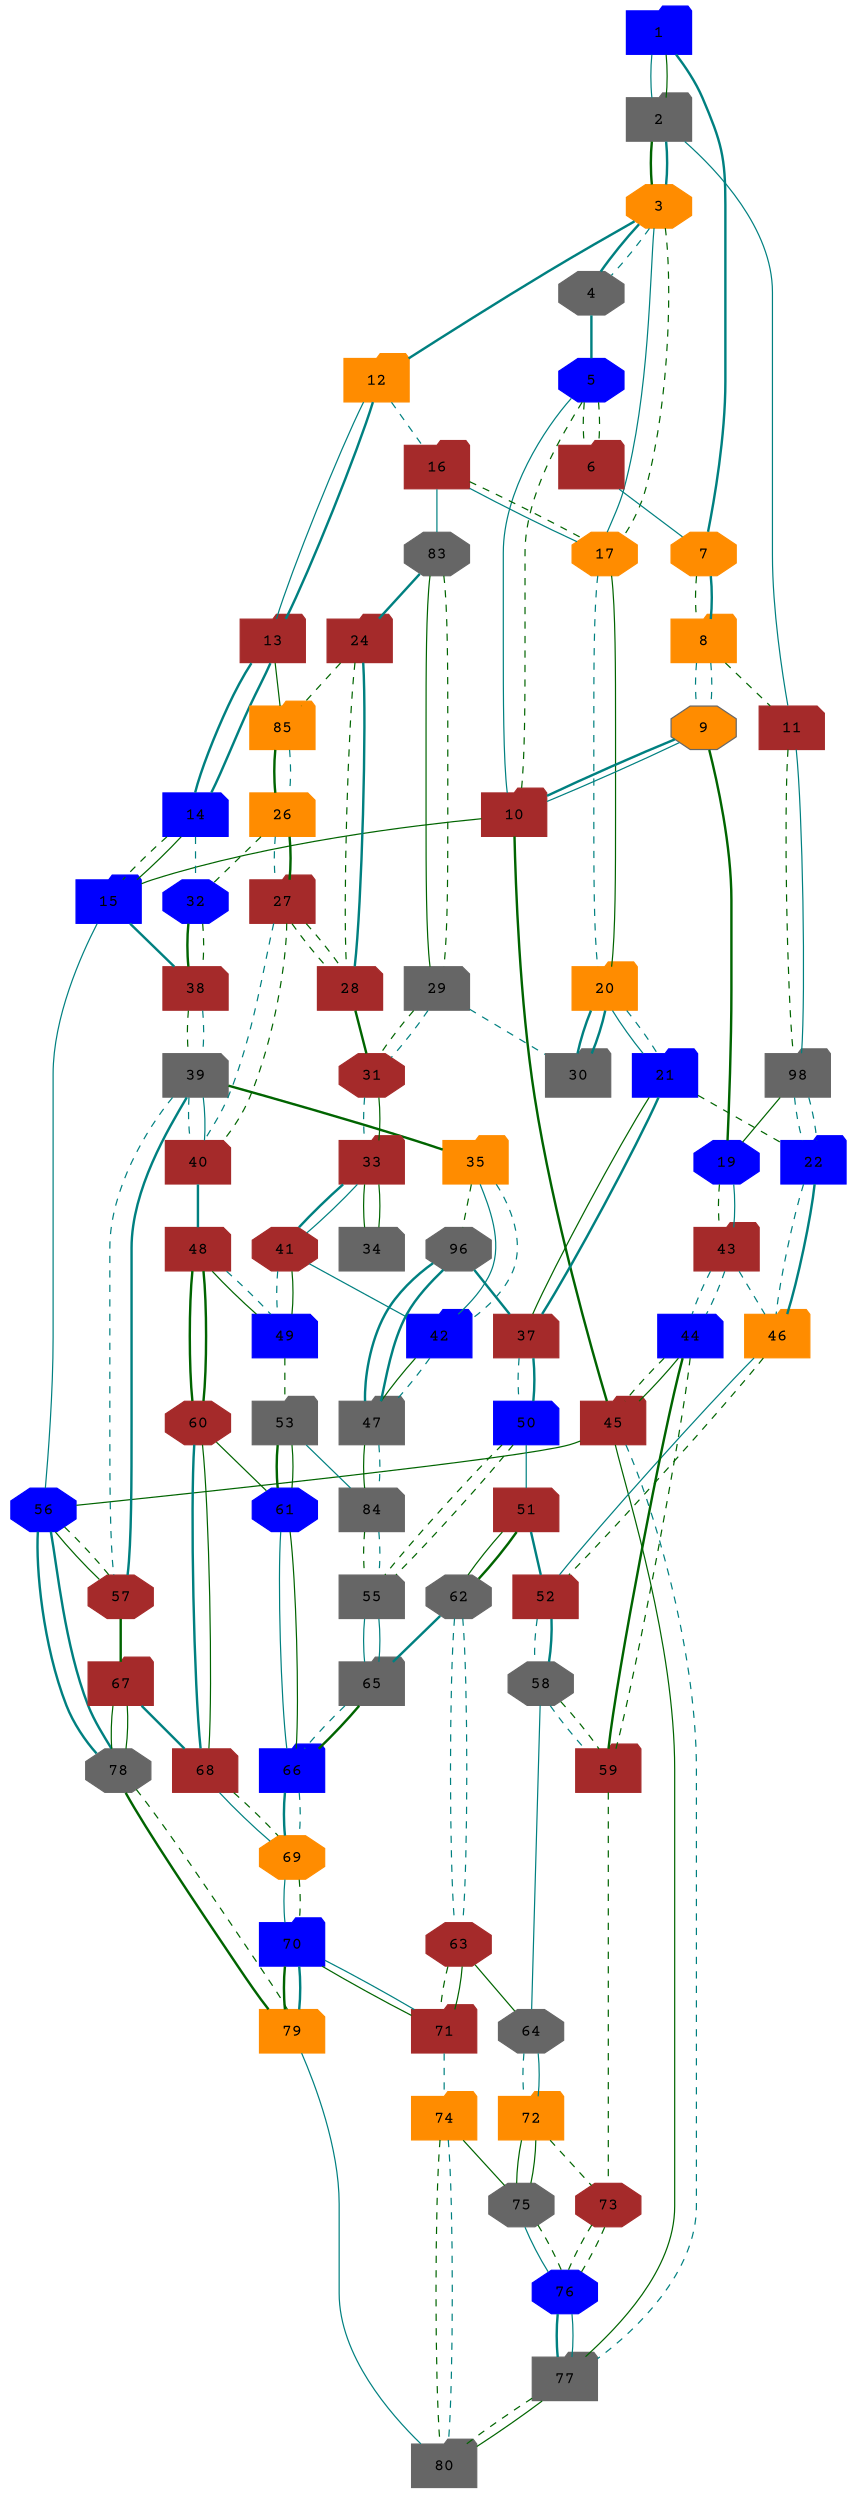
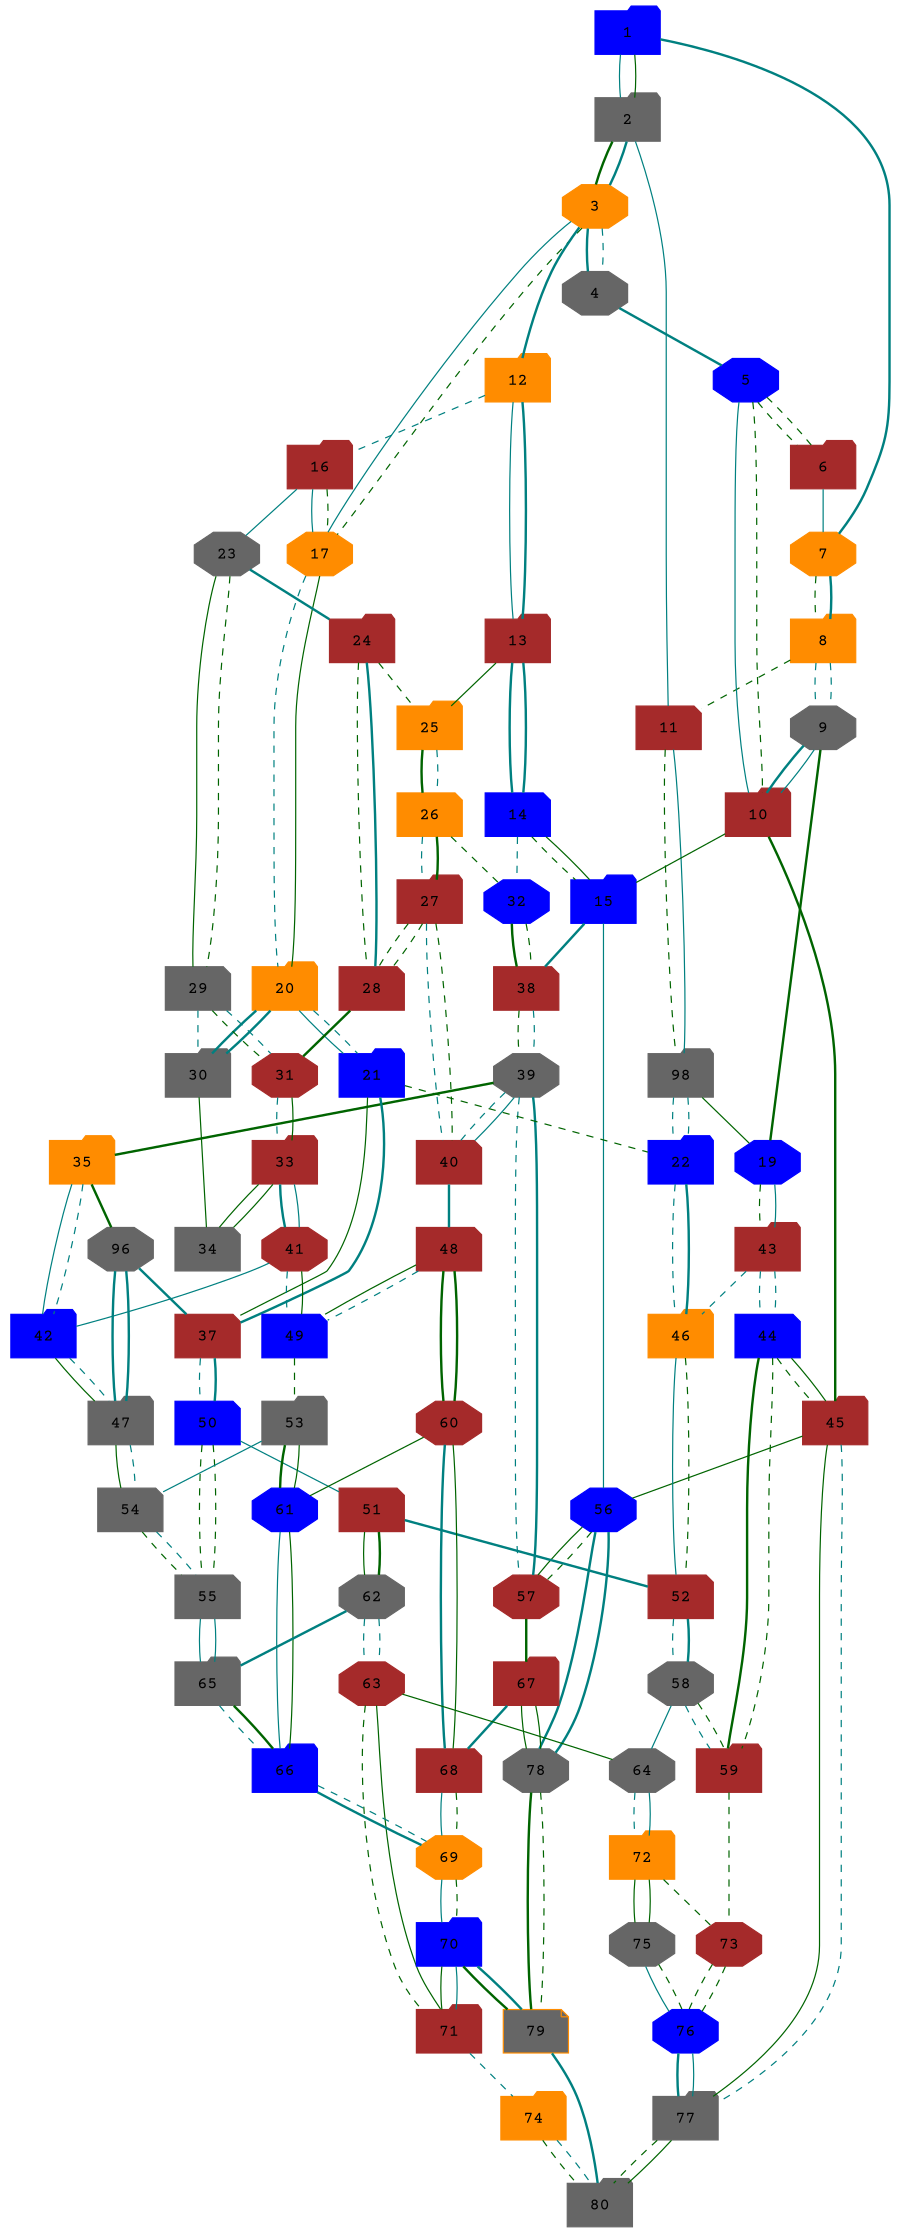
node "83": label "83" -> "23"
node "85": label "85" -> "25"
node "9": fillcolor darkorange -> gray40
node "39": shape note -> octagon
edge "30" -- "34": added
edge "35" -- "96": style dashed -> bold
node "84": label "84" -> "54"
node "79": fillcolor darkorange -> gray40
edge "74" -- "75": removed
edge "79" -- "80": style solid -> bold
